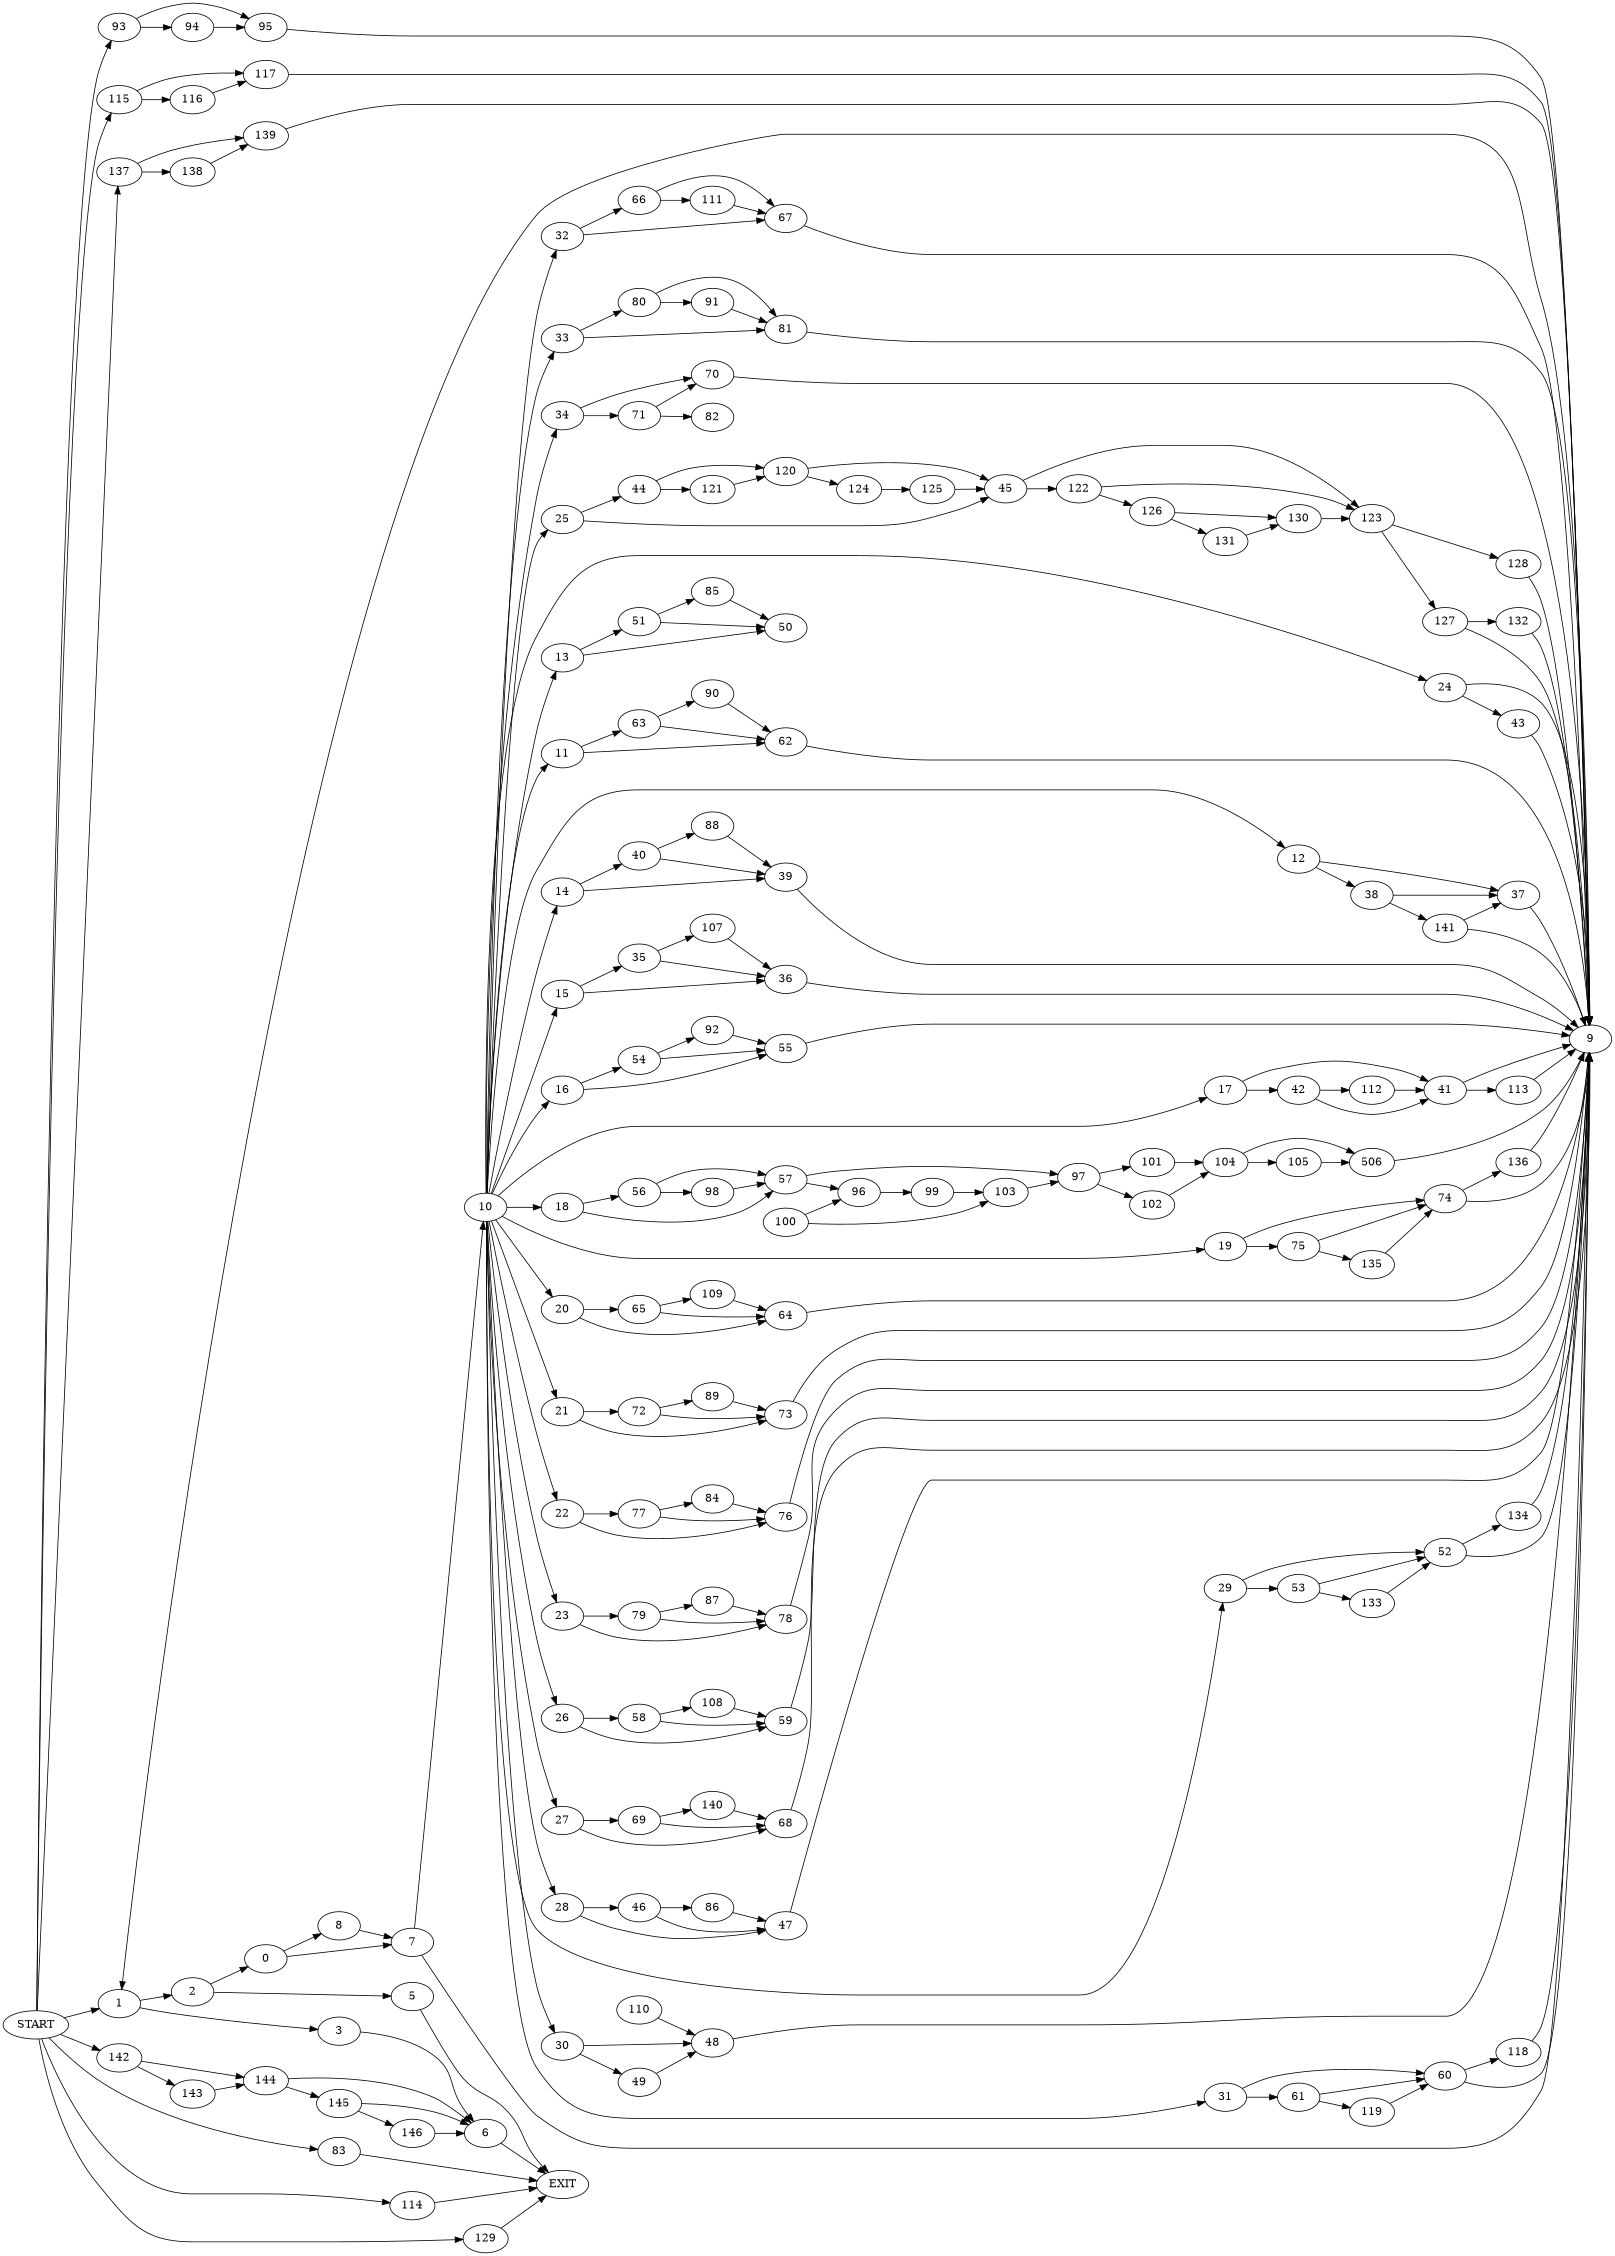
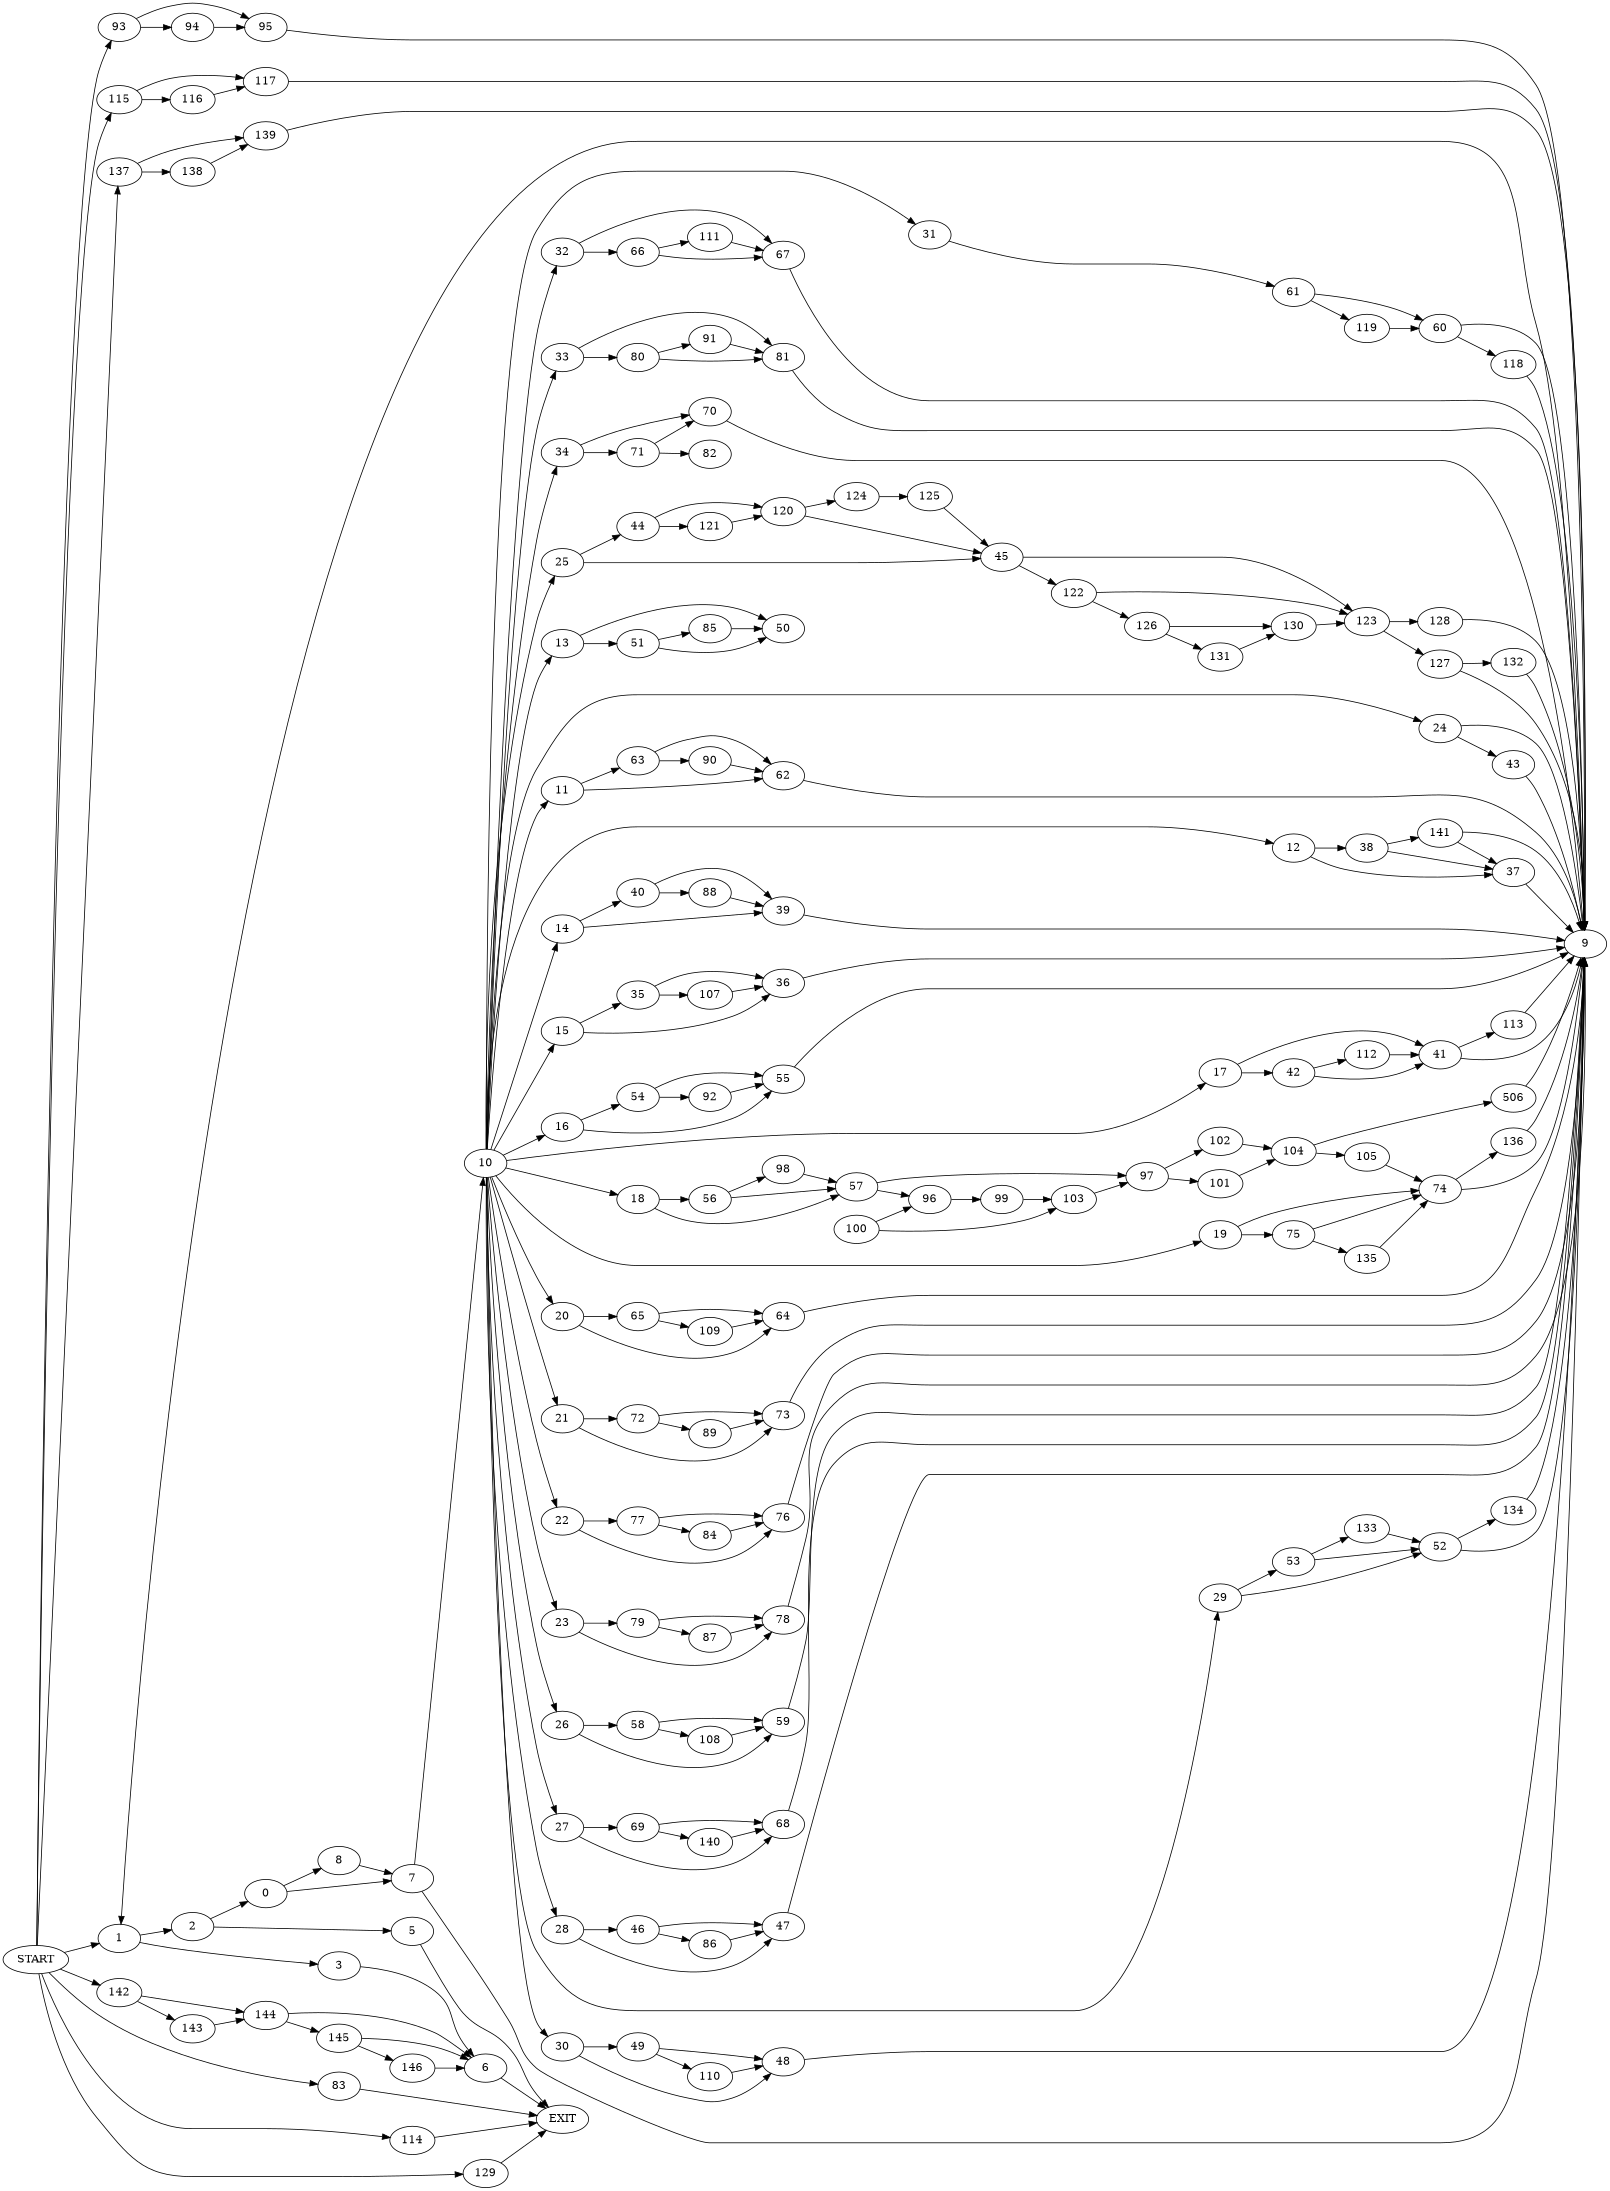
edge "105" -> "506": now "105" -> "74"
edge "49" -> "110": added
edge "31" -> "60": removed
